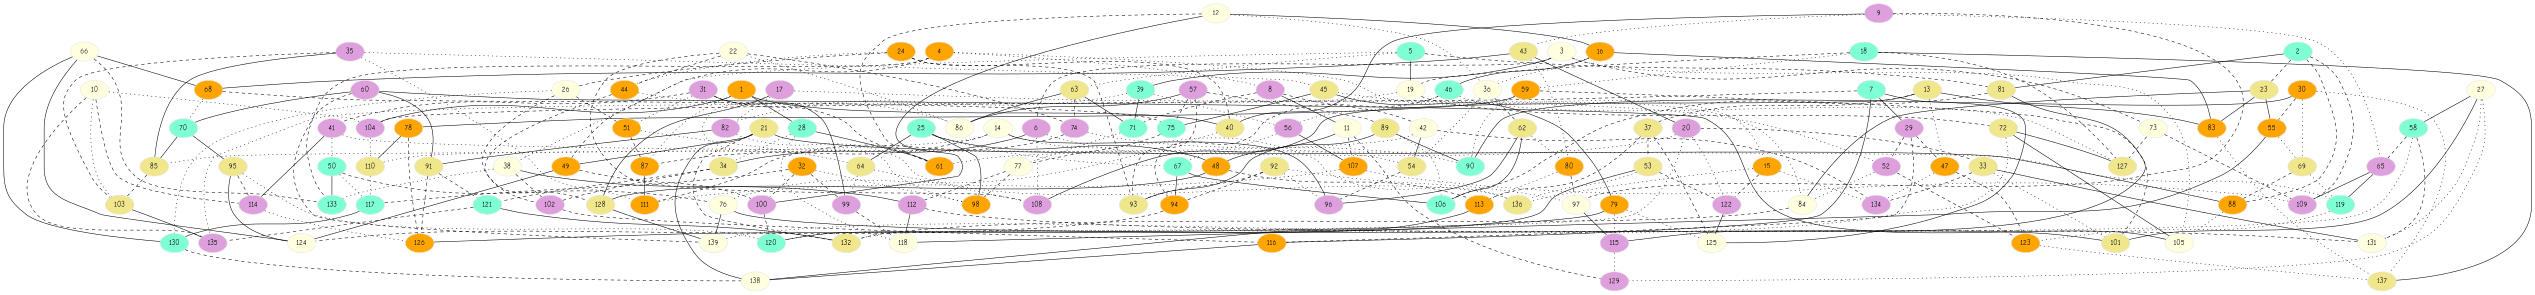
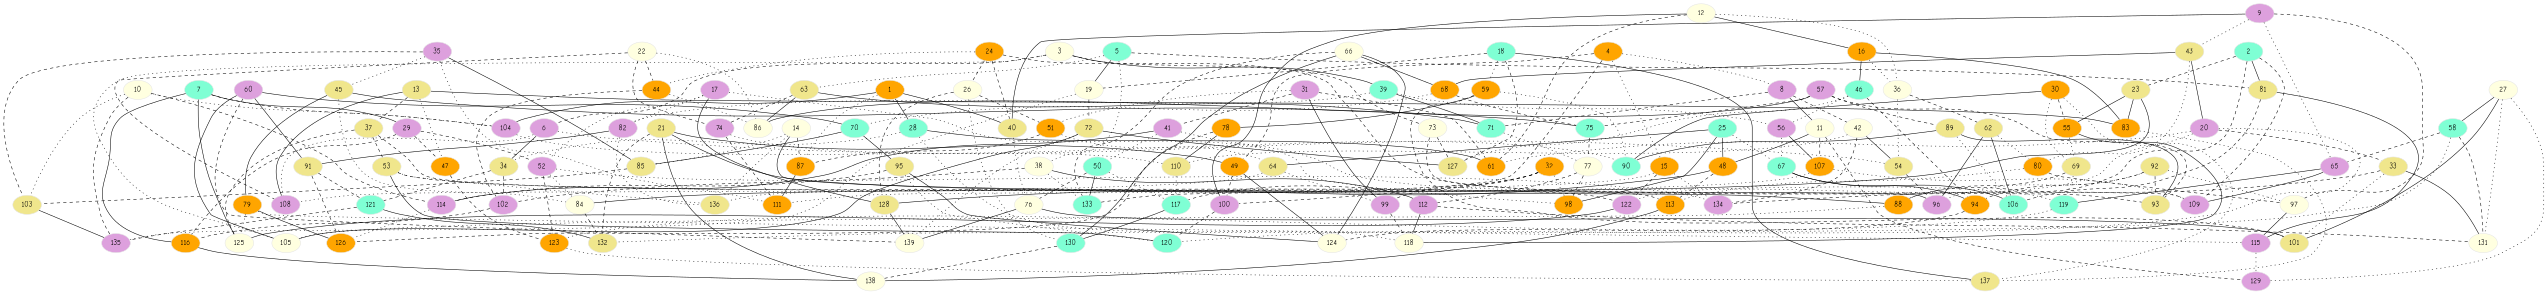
edge "47" -- "134": now "52" -- "134"
